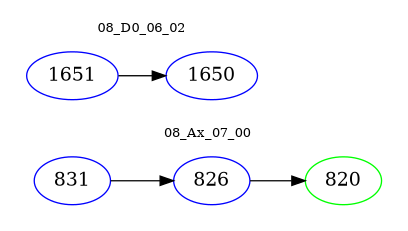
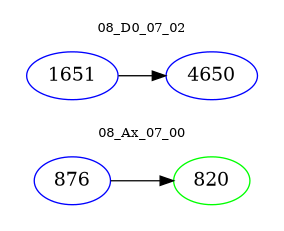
cluster "08_D0_06_02": label "08_D0_06_02" -> "08_D0_07_02"
node "1650": label "1650" -> "4650"
node "831": removed
node "826": label "826" -> "876"
